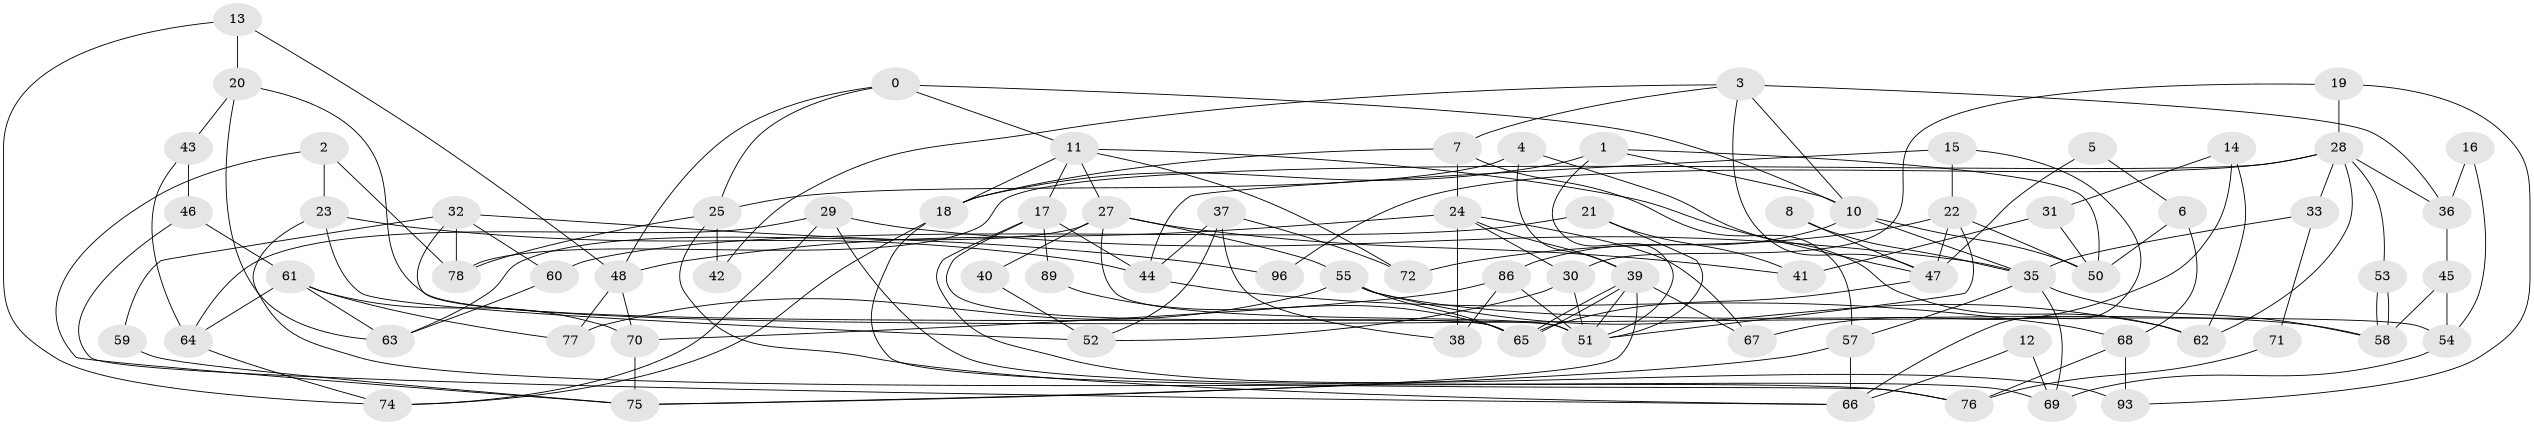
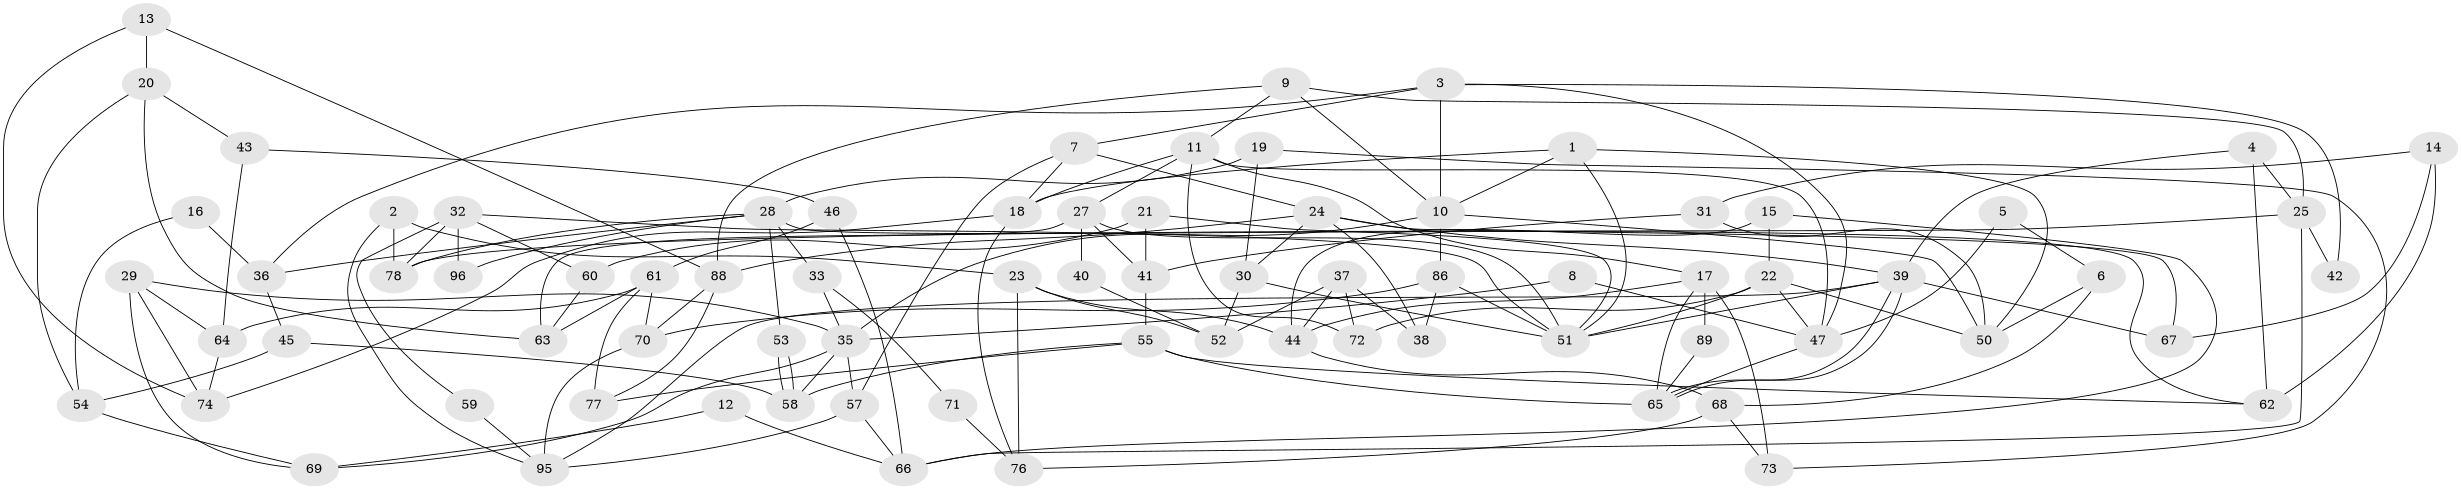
node "0": label "0" -> "9"
edge "27" -- "55": now "41" -- "55"
node "48": label "48" -> "88"
node "75": label "75" -> "95"
node "93": label "93" -> "73"
